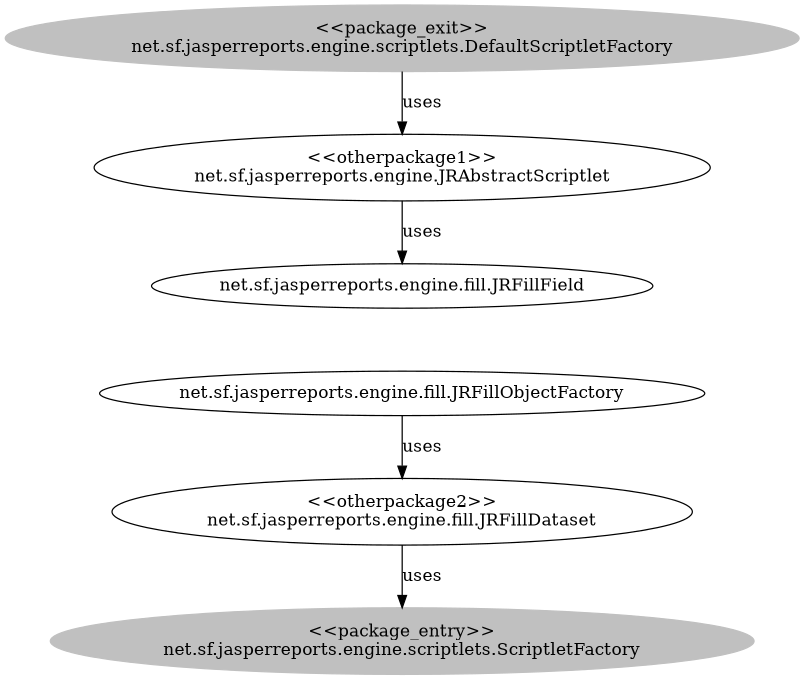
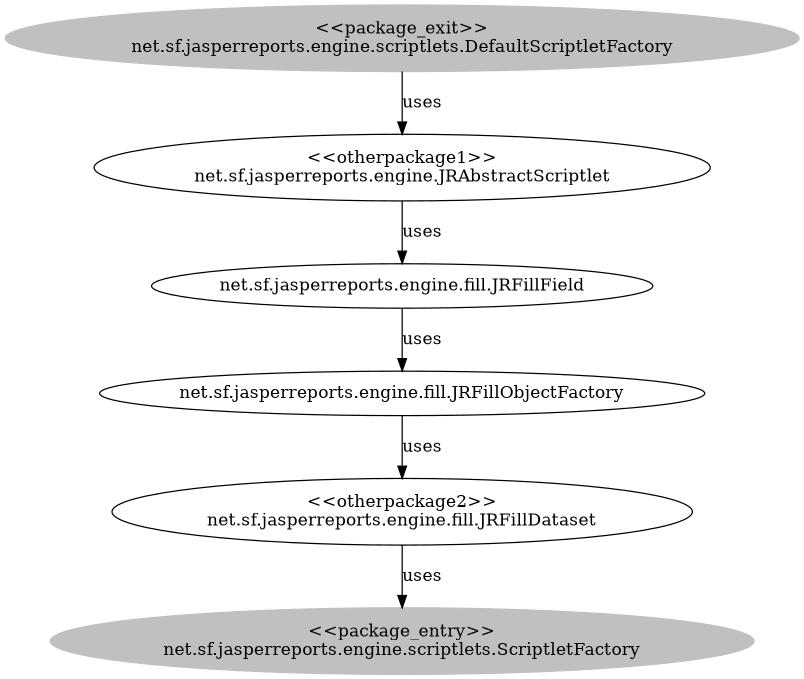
edge "net.sf.jasperreports.engine.fill.JRFillField" -> "net.sf.jasperreports.engine.fill.JRFillObjectFactory": added, label "uses"
